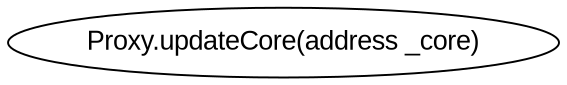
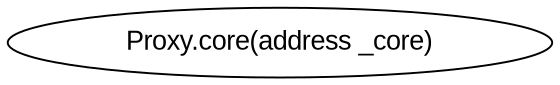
node "Proxy.updateCore(address _core)": label "Proxy.updateCore(address _core)" -> "Proxy.core(address _core)"
